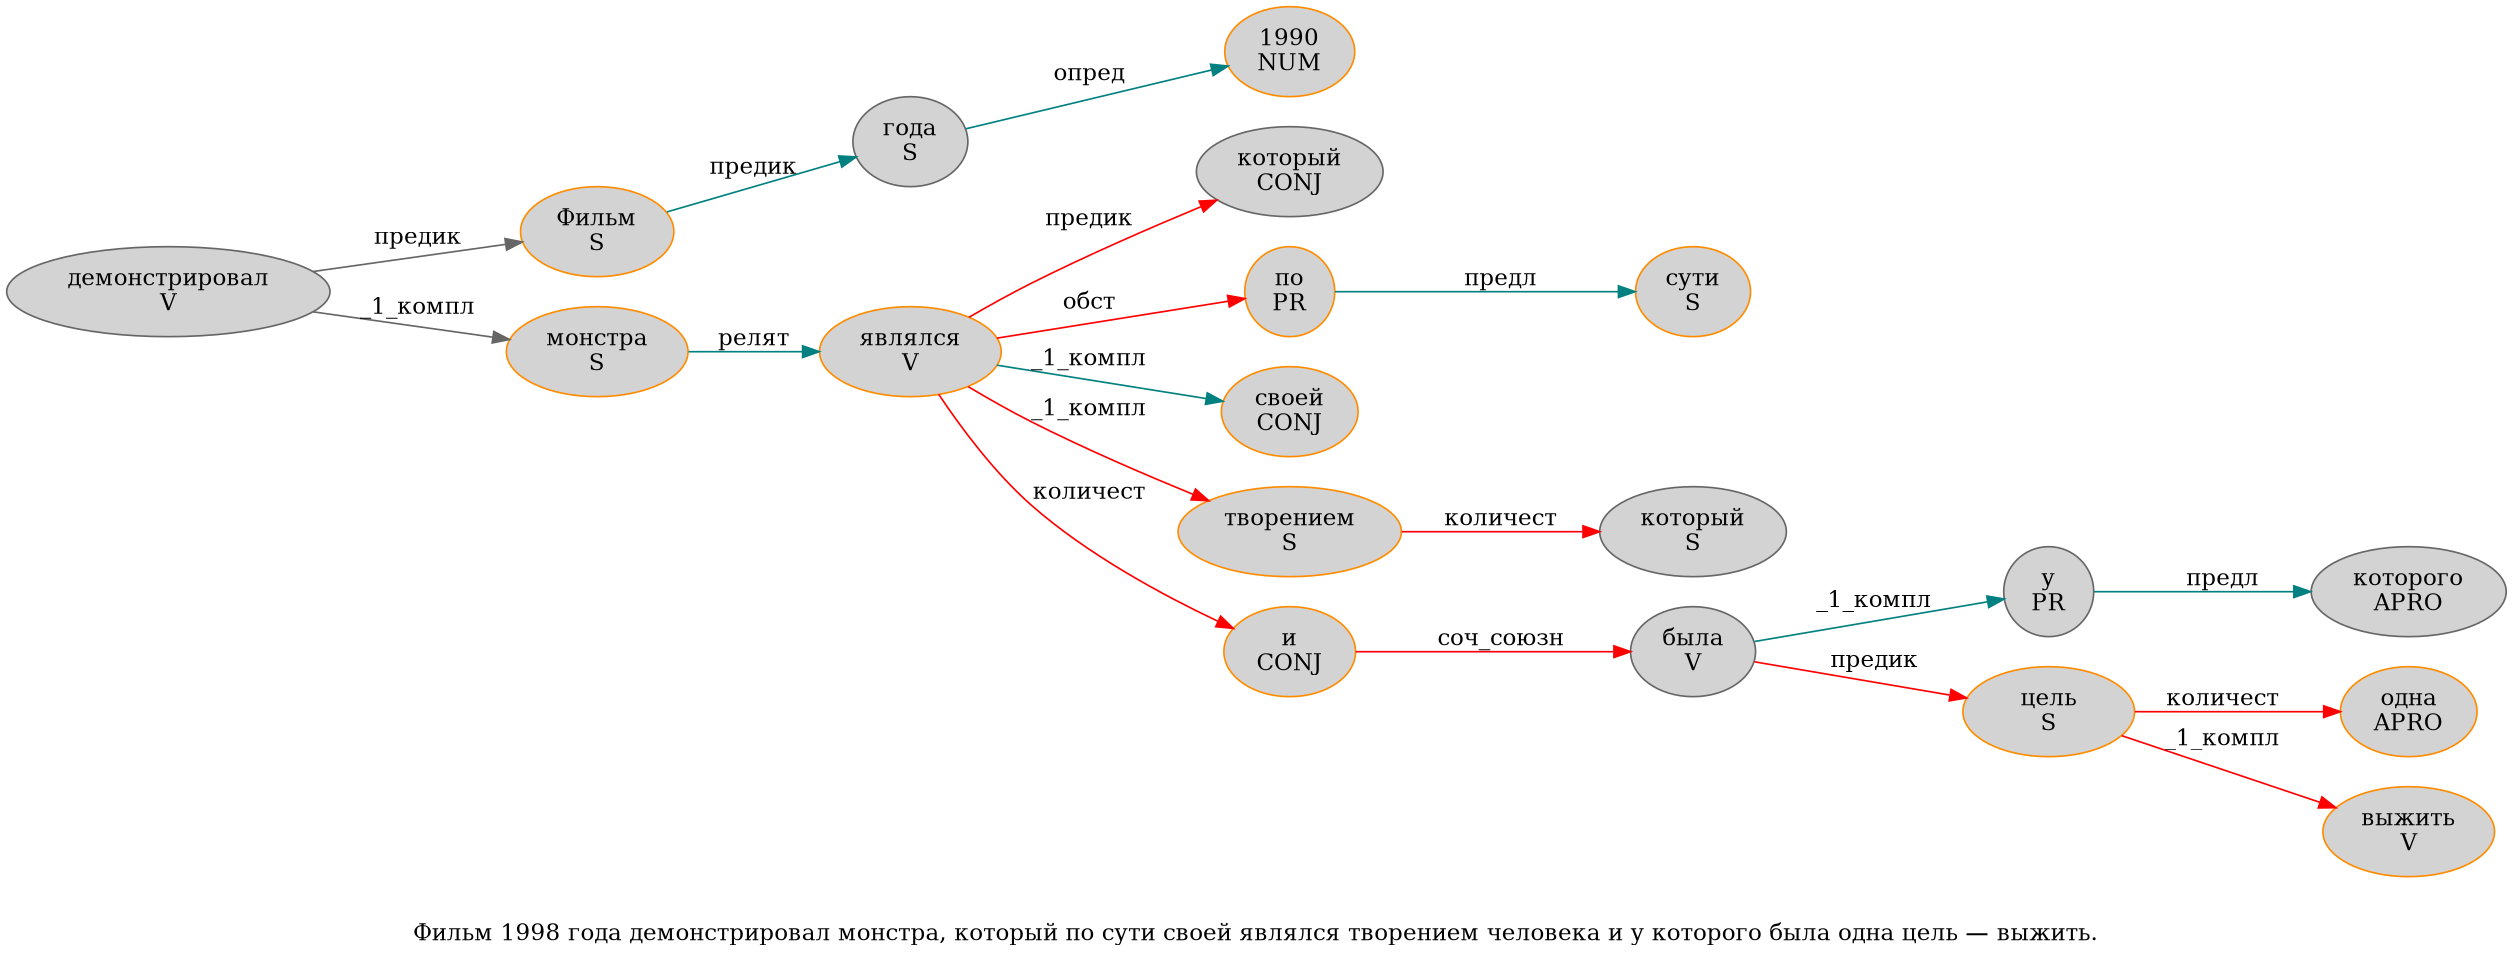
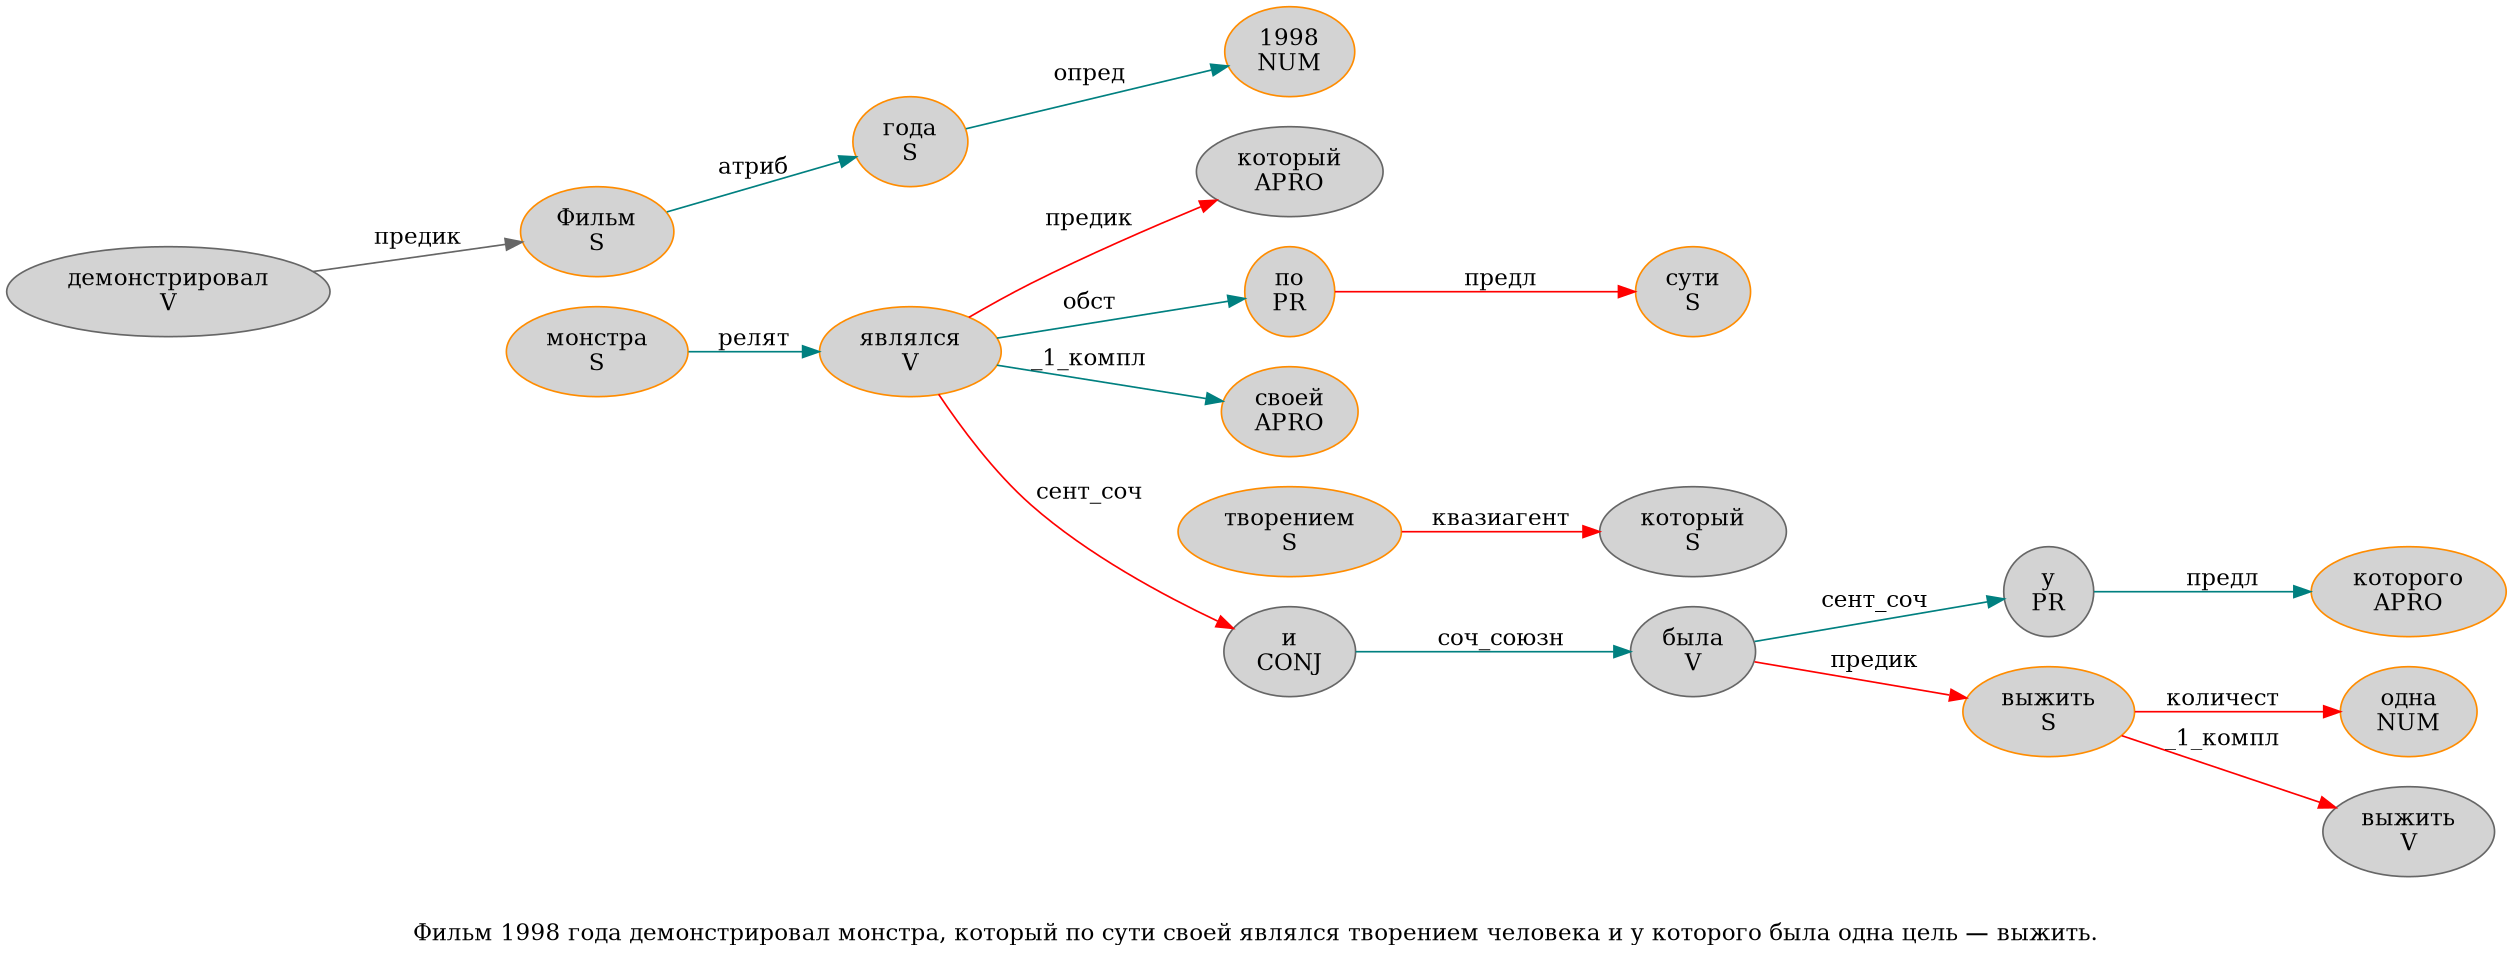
node "1990 NUM": label "1990 NUM" -> "1998 NUM"
node "года S": color gray40 -> darkorange
edge "Фильм S" -> "года S": label "предик" -> "атриб"
node "который CONJ": label "который CONJ" -> "который APRO"
edge "по PR" -> "сути S": color teal -> red
edge "являлся V" -> "по PR": color red -> teal
edge "демонстрировал V" -> "монстра S": removed, label "_1_компл"
node "своей CONJ": label "своей CONJ" -> "своей APRO"
edge "являлся V" -> "творением S": removed, label "_1_компл"
edge "являлся V" -> "и CONJ": label "количест" -> "сент_соч"
edge "творением S" -> "который S": label "количест" -> "квазиагент"
node "которого APRO": color gray40 -> darkorange
edge "была V" -> "у PR": label "_1_компл" -> "сент_соч"
node "и CONJ": color darkorange -> gray40
edge "и CONJ" -> "была V": color red -> teal
node "цель S": label "цель S" -> "выжить S"
node "одна APRO": label "одна APRO" -> "одна NUM"
node "выжить V": color darkorange -> gray40
